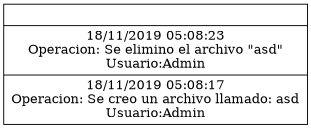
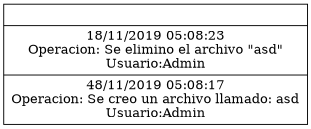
node "18/11/2019 05:08:23": text "18/11/2019 05:08:17" -> "48/11/2019 05:08:17"
